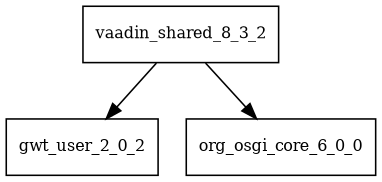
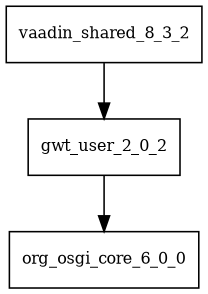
edge "vaadin_shared_8_3_2" -> "org_osgi_core_6_0_0": now "gwt_user_2_0_2" -> "org_osgi_core_6_0_0"
